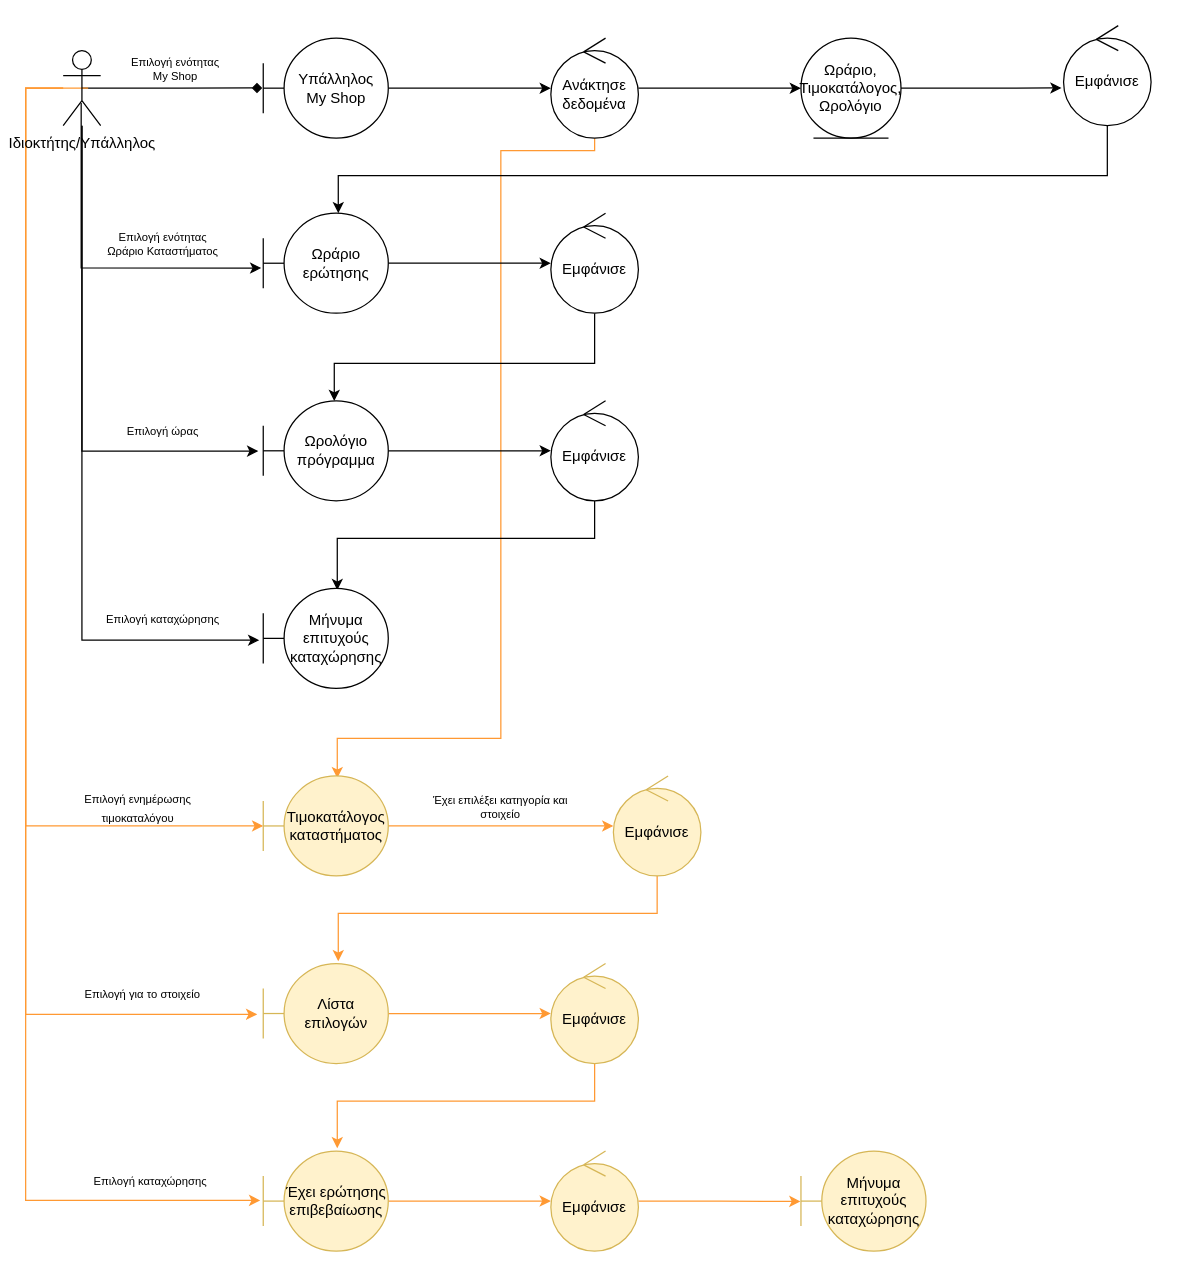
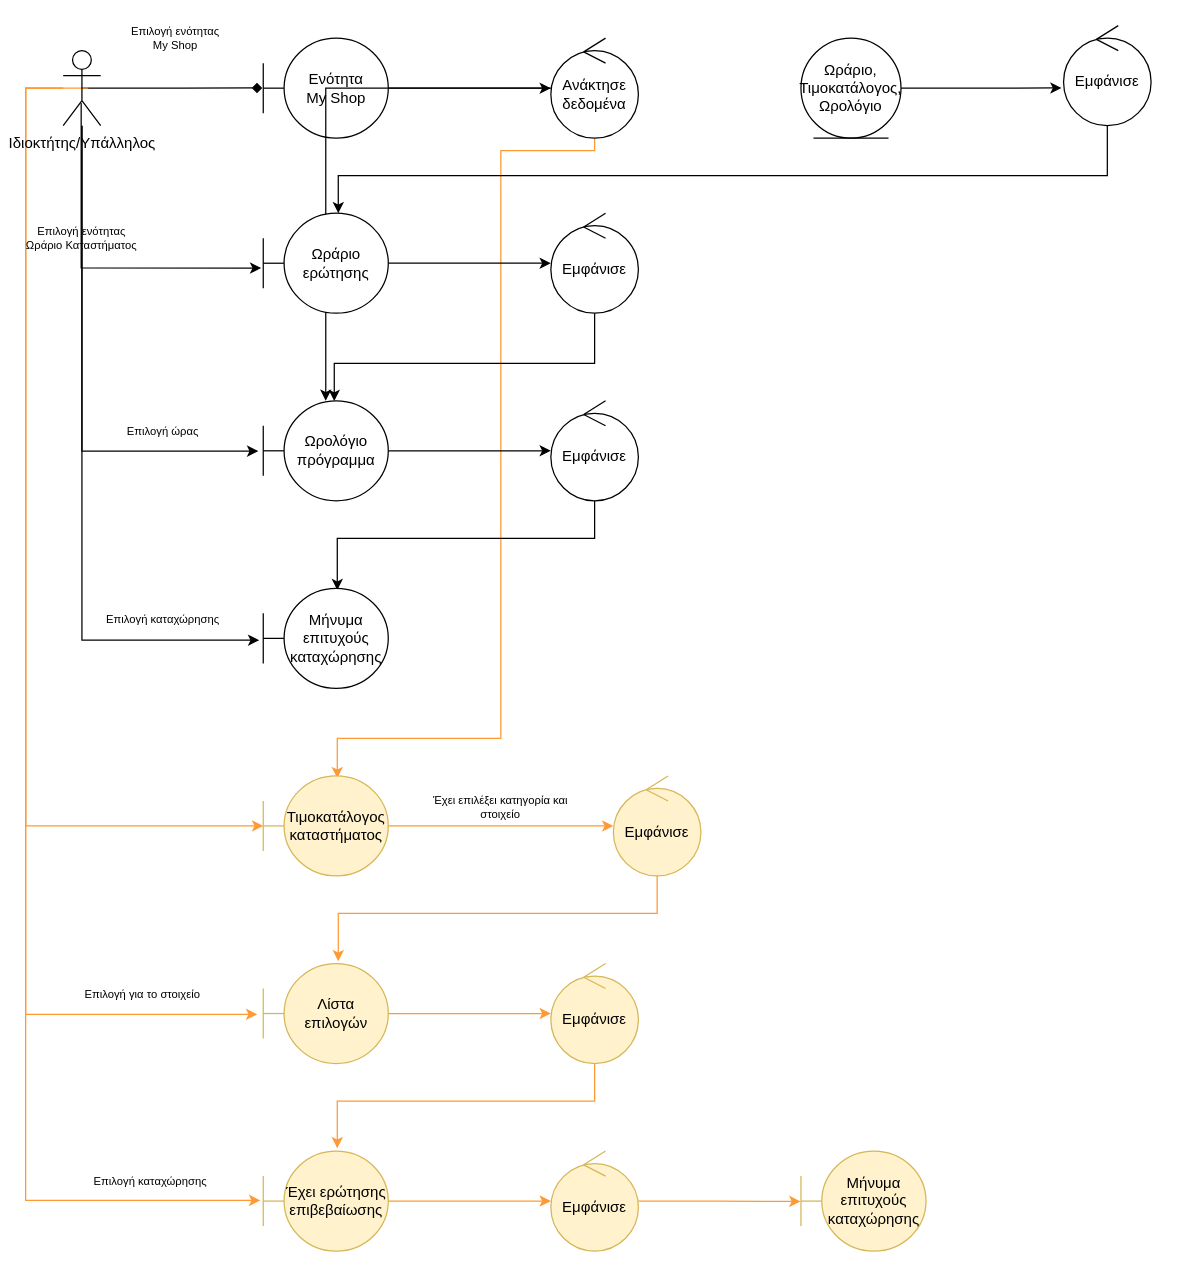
node "Επιλογή ενότητας My Shop": moved (176, 69) -> (176, 38)
node "Υπάλληλος My Shop": label "Υπάλληλος My Shop" -> "Ενότητα My Shop"
edge "Ανάκτησε δεδομένα" -> "Ωράριο, Τιμοκατάλογος, Ωρολόγιο": now "Ανάκτησε δεδομένα" -> "Ωρολόγιο πρόγραμμα"
node "Επιλογή ενότητας Ωράριο Καταστήματος": moved (163, 244) -> (82, 238)
node "Επιλογή ενημέρωσης τιμοκαταλόγου": removed
